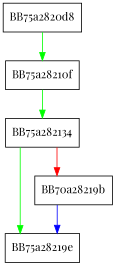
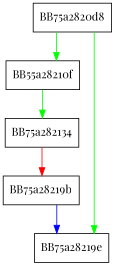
node "BB75a28210f": label "BB75a28210f" -> "BB55a28210f"
edge "BB75a282134" -> "BB75a28219e": now "BB75a2820d8" -> "BB75a28219e"
node "BB70a28219b": label "BB70a28219b" -> "BB75a28219b"
